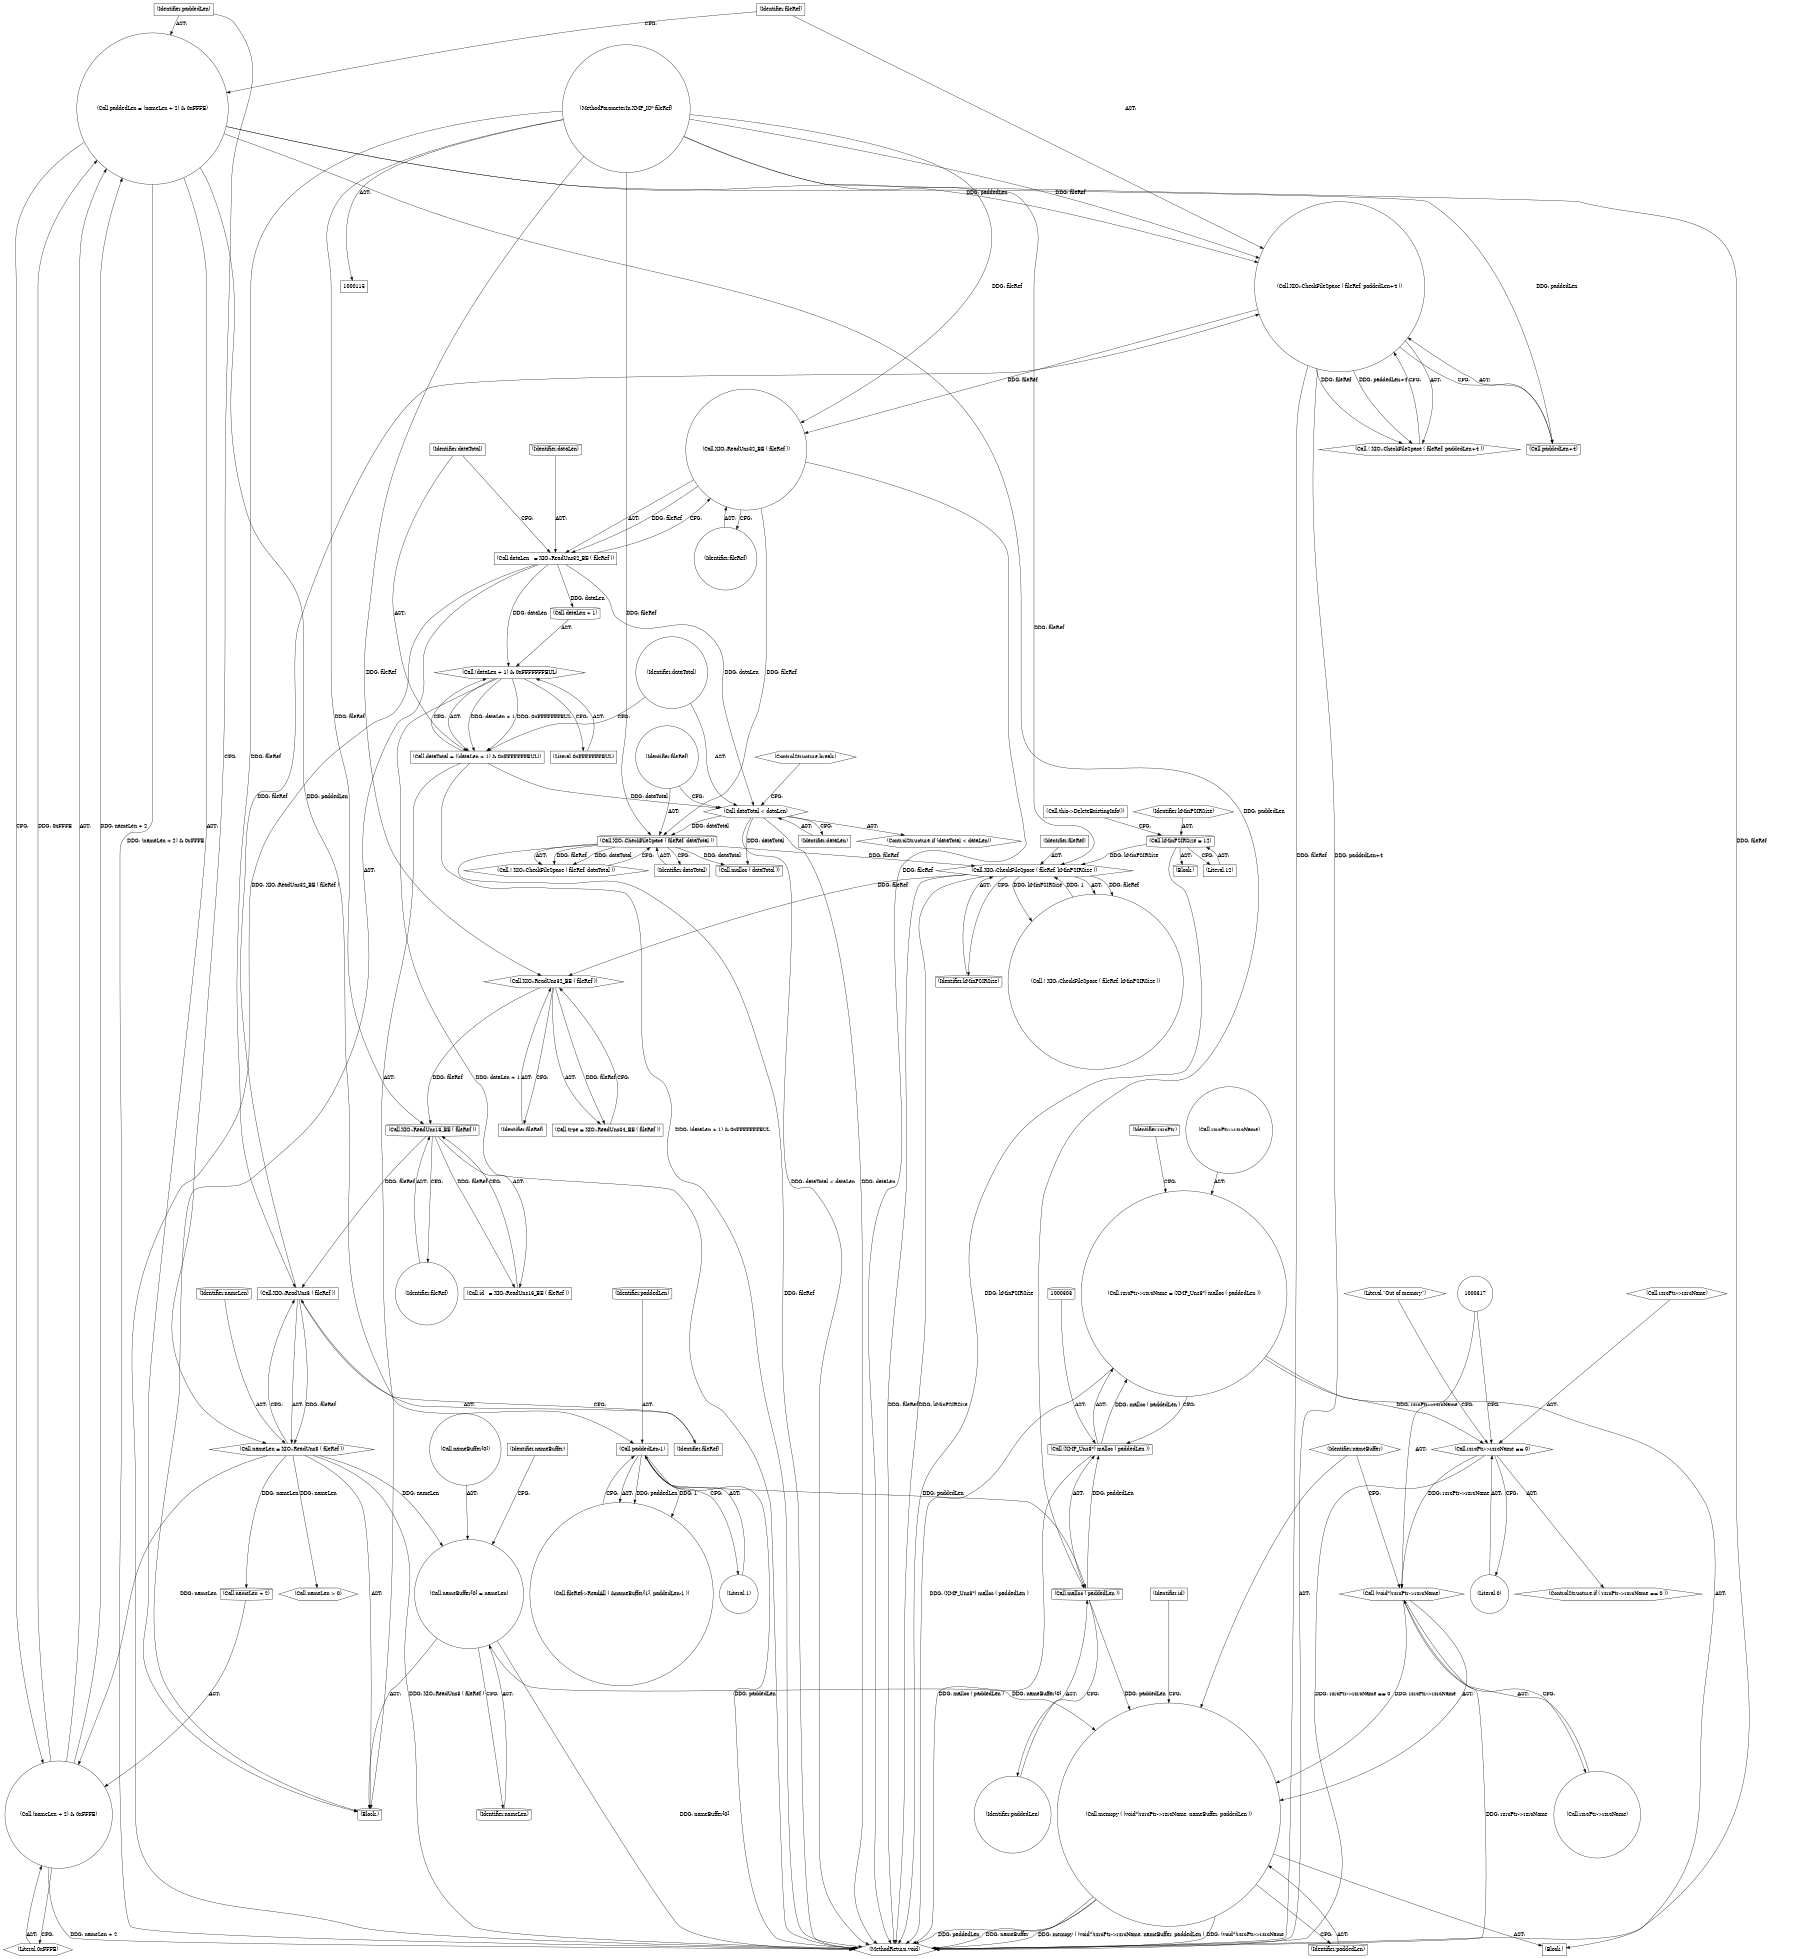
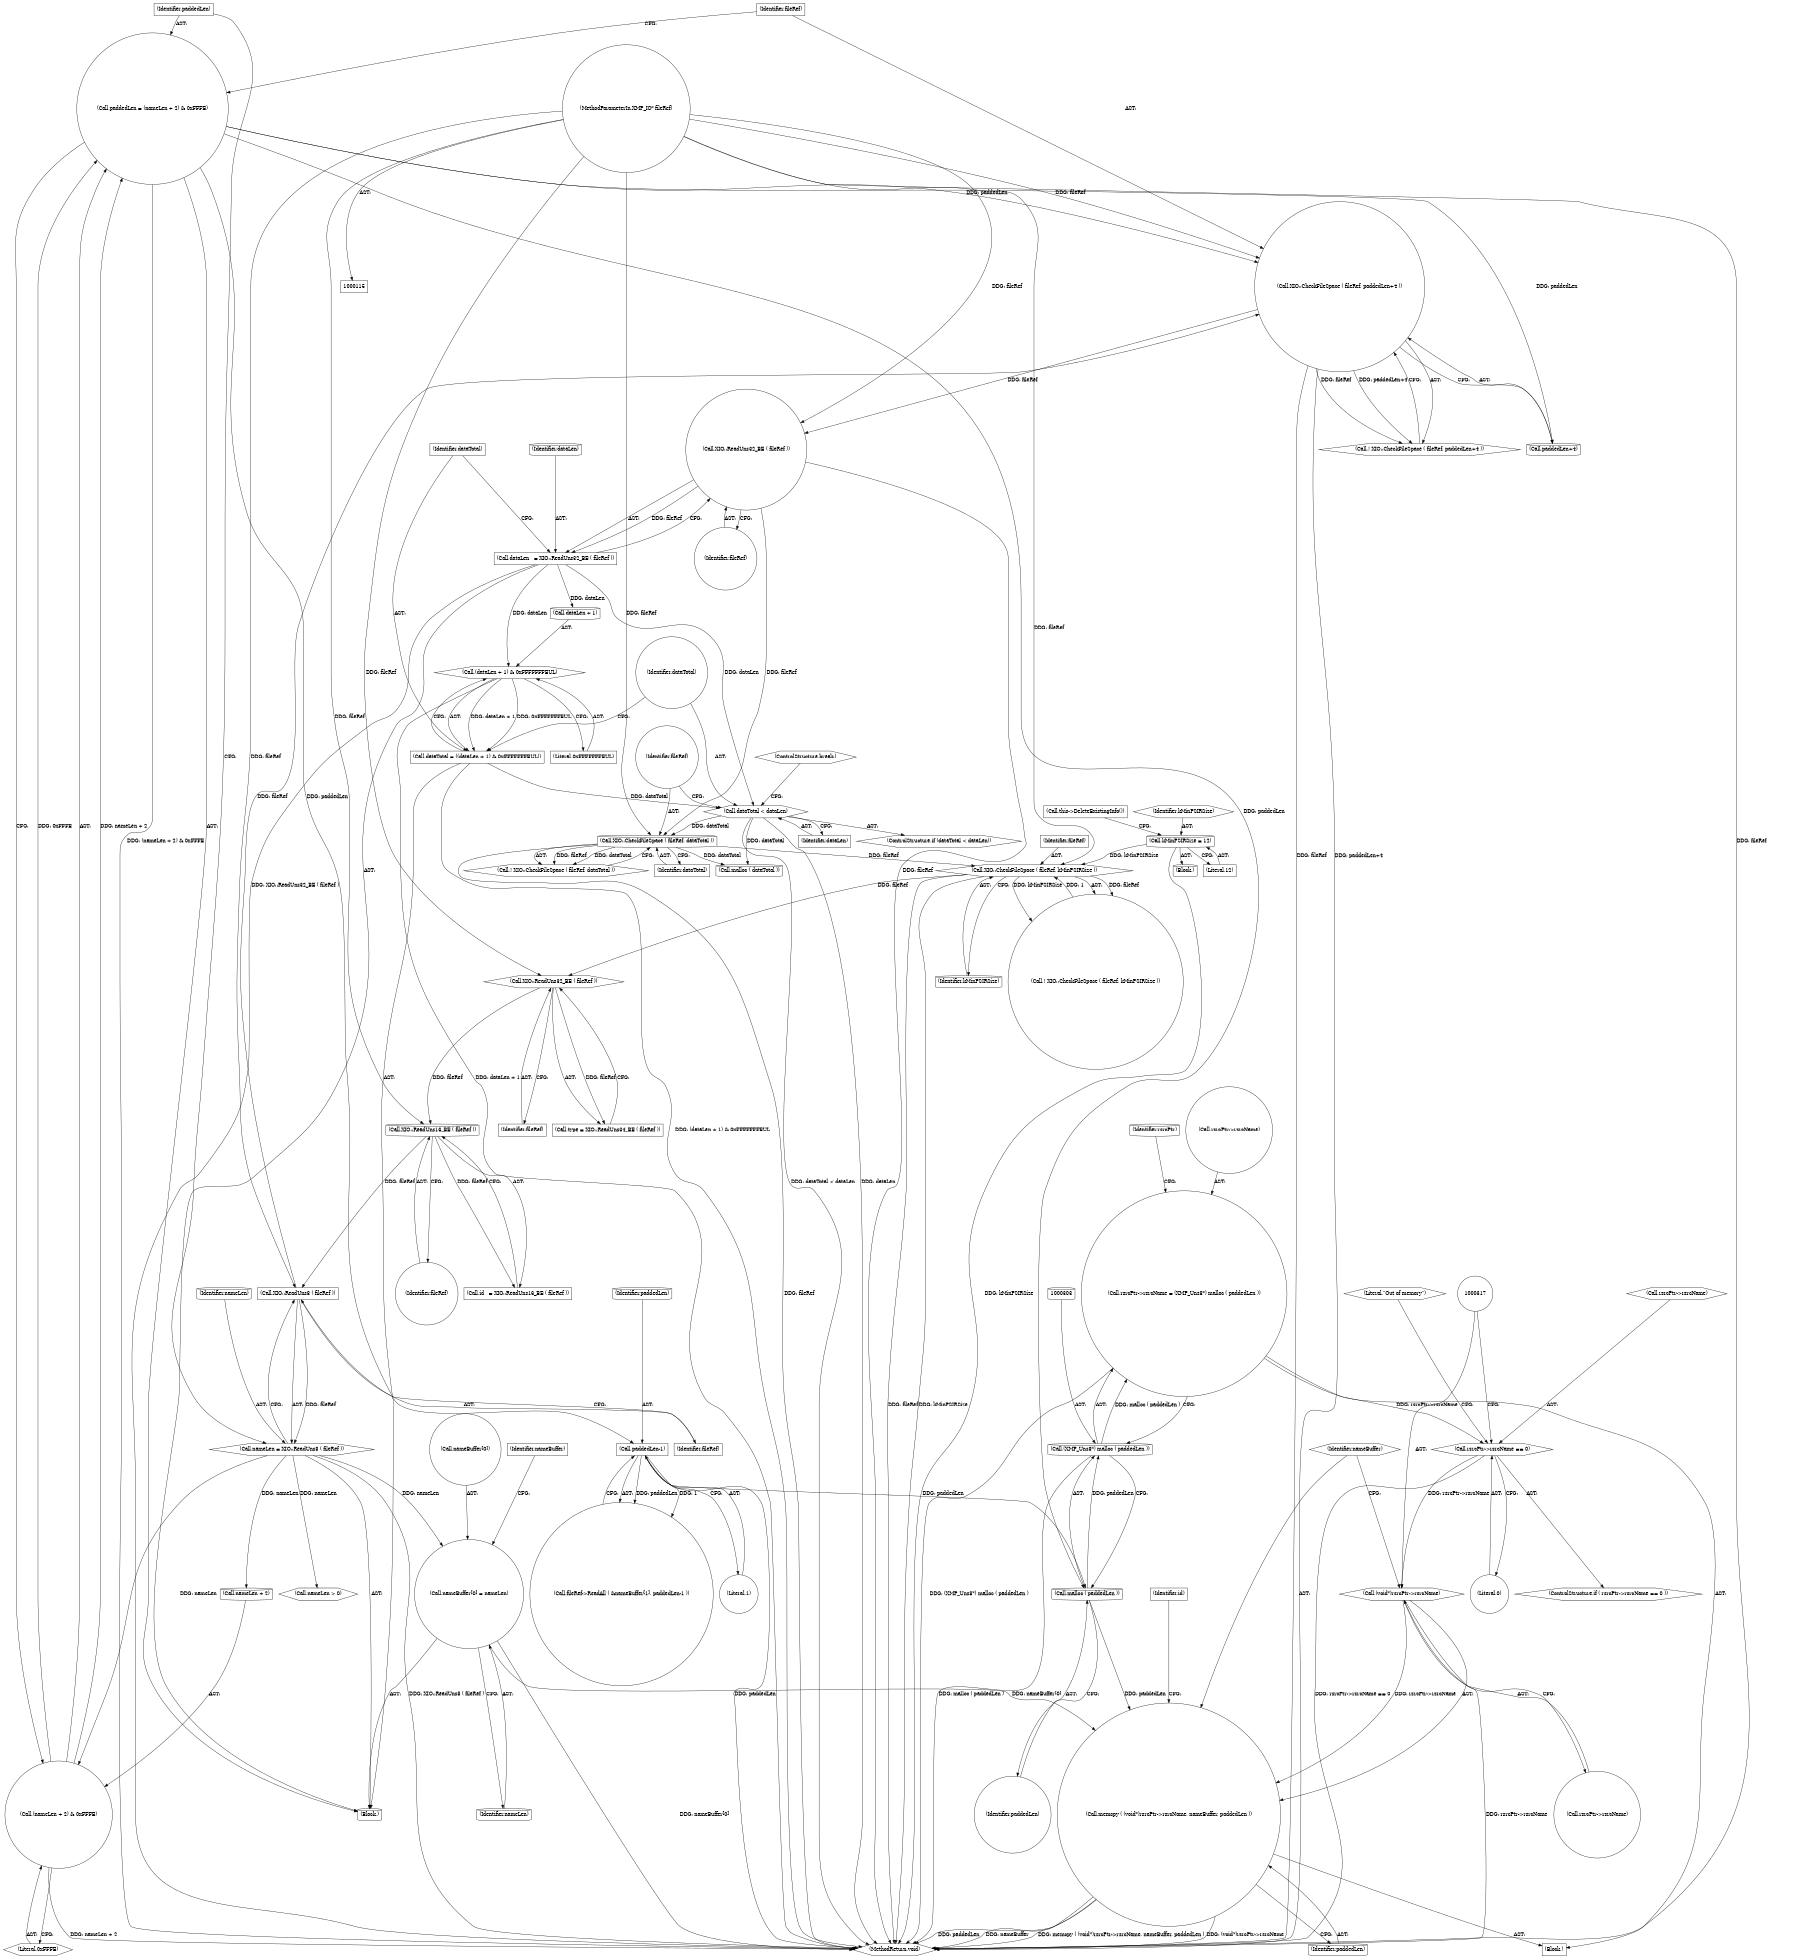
edge "(Call,(XMP_Uns8*) malloc ( paddedLen ))" -> "(Call,malloc ( paddedLen ))": added, label "CFG:"
